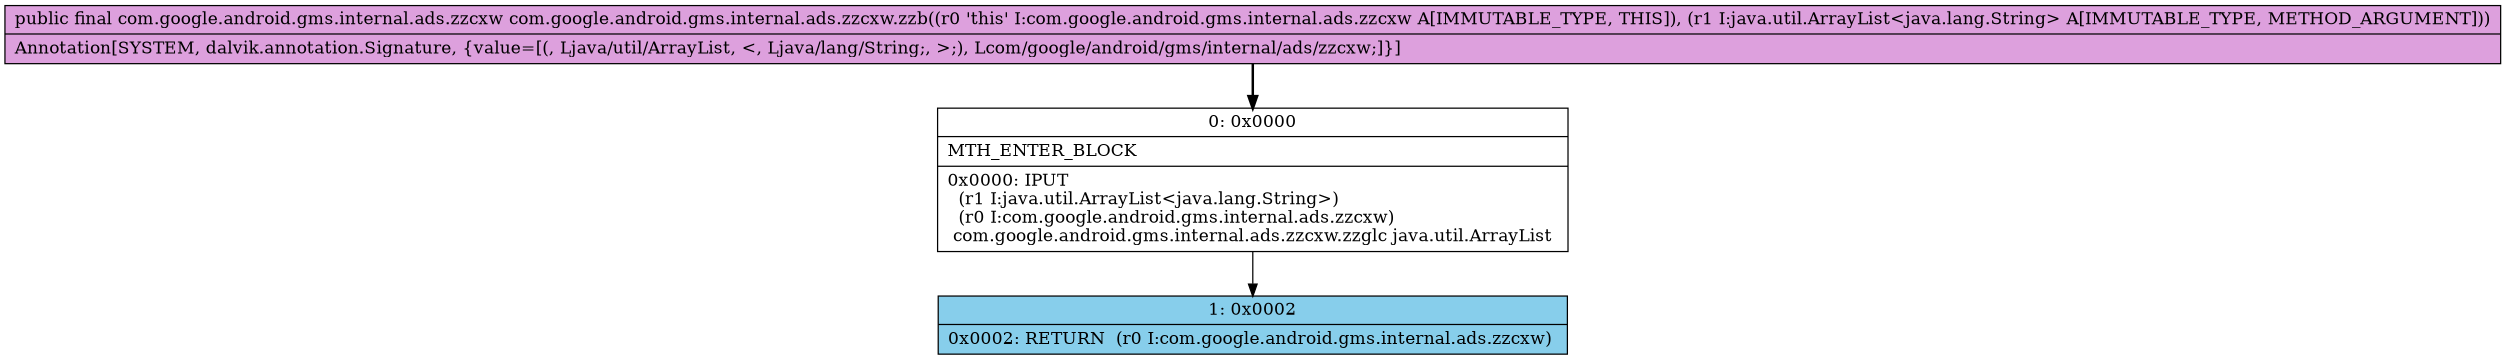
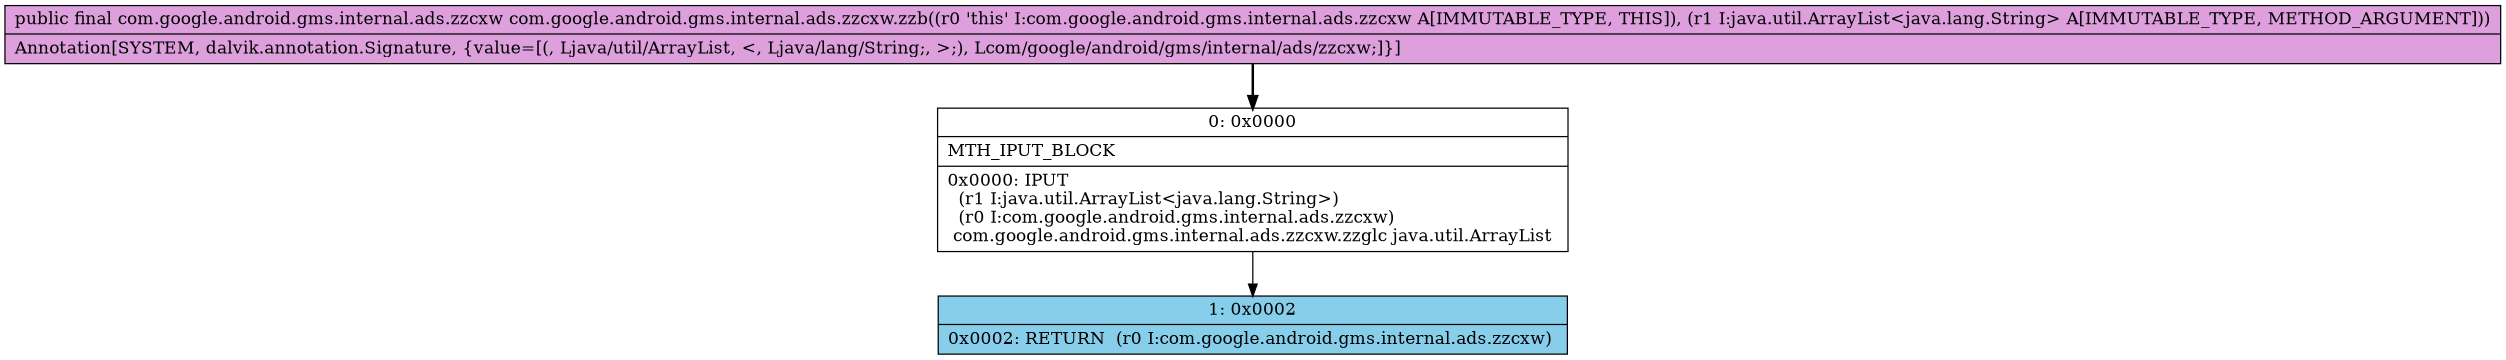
node "0: 0x0000": text "MTH_ENTER_BLOCK" -> "MTH_IPUT_BLOCK"
